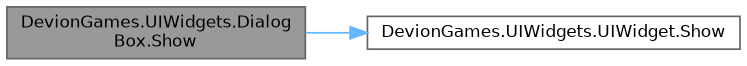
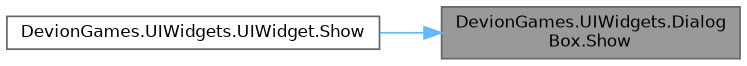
edge "DevionGames.UIWidgets.Dialog Box.Show" -> "DevionGames.UIWidgets.UIWidget.Show": reversed
